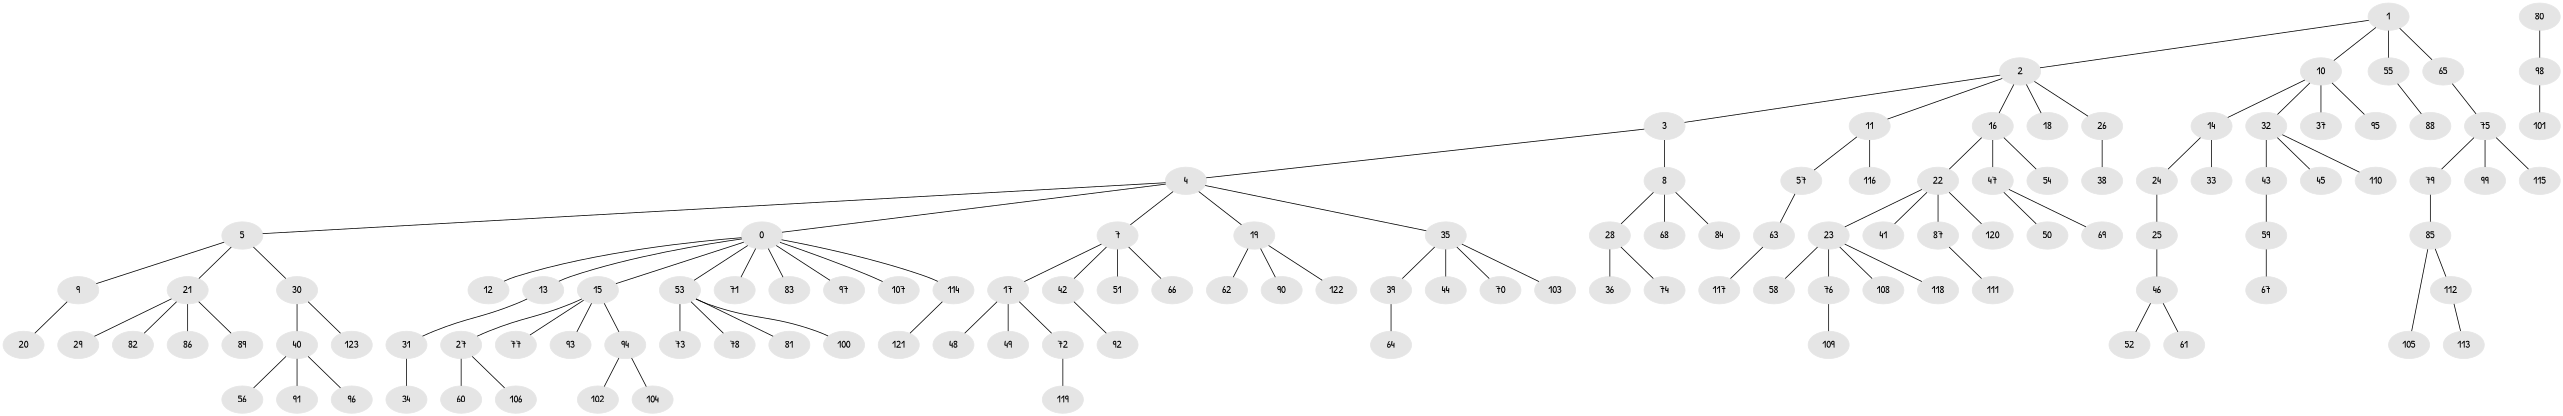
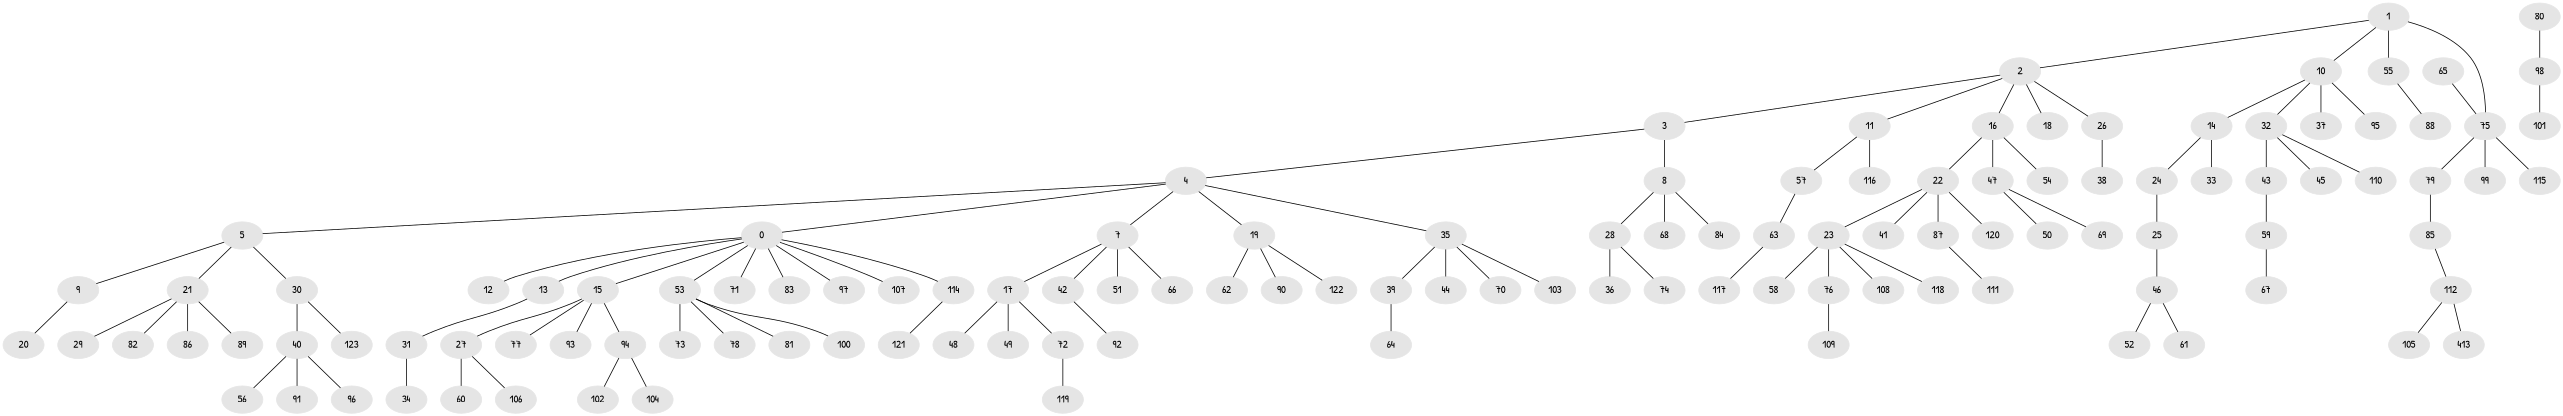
edge "1" -- "65": now "1" -- "75"
edge "85" -- "105": now "112" -- "105"
node "113": label "113" -> "413"
